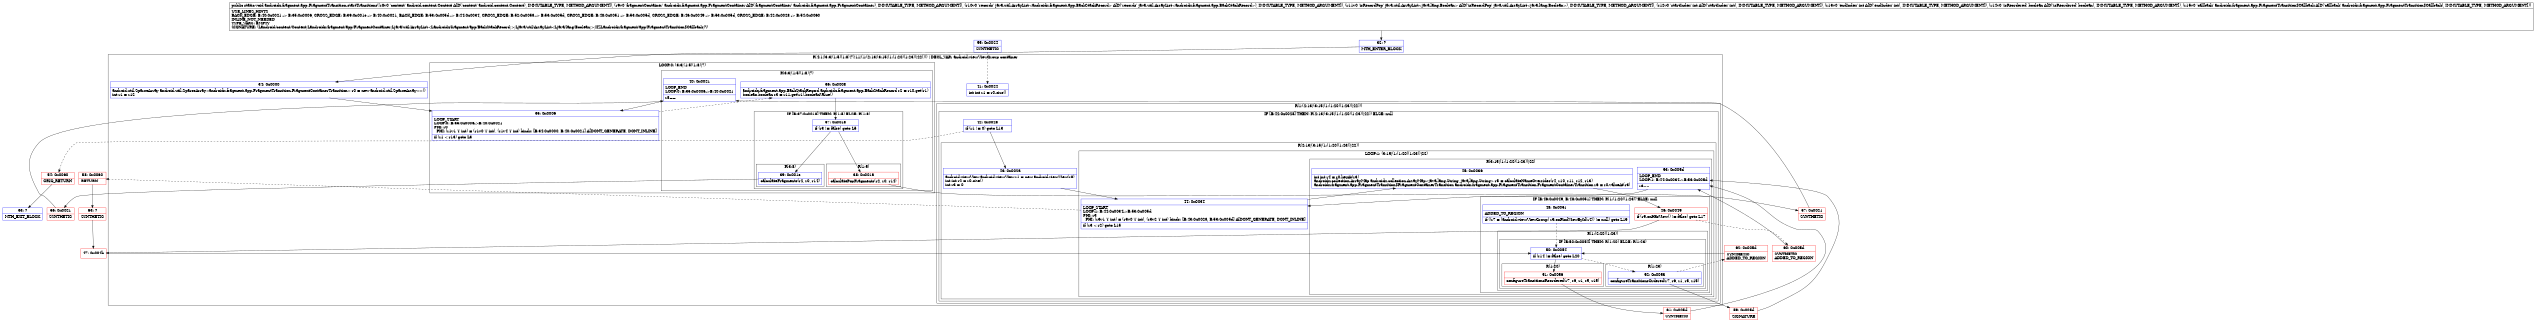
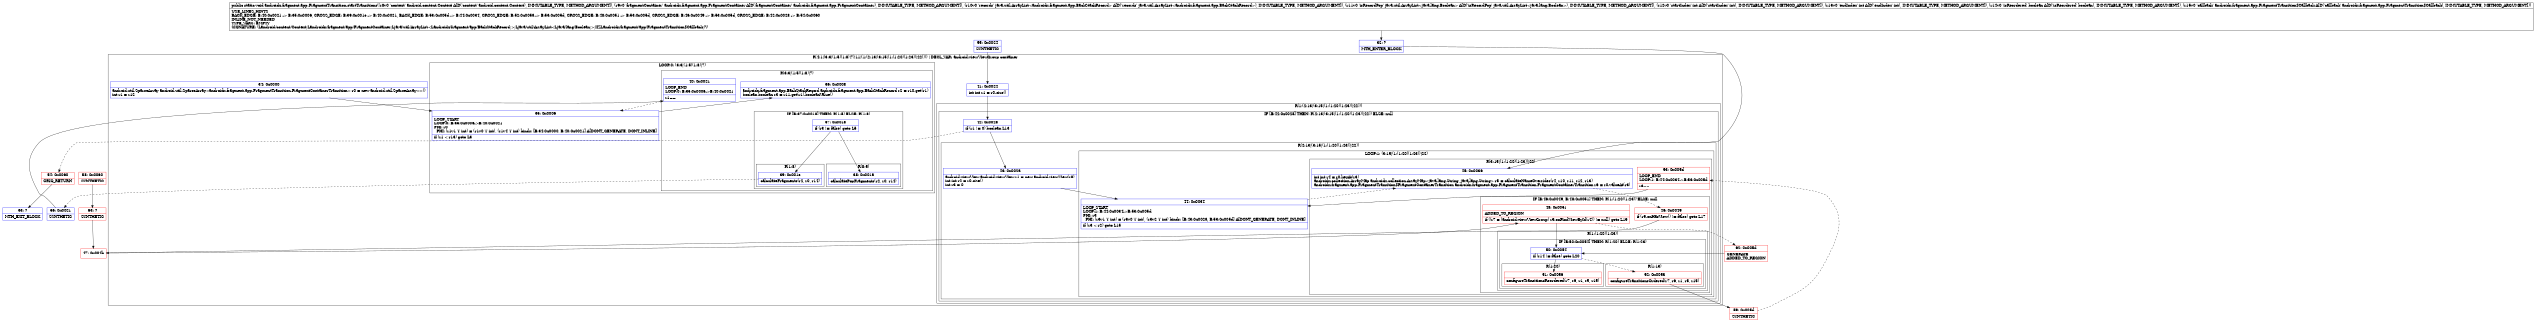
edge "32: ?" -> "34: 0x0000": now "32: ?" -> "45: 0x0036"
edge "55: 0x0024" -> "41: 0x0024": style dashed -> solid
node "40: 0x0021": text "r8++" -> "r1++"
edge "35: 0x0006" -> "36: 0x0008": style dashed -> solid
edge "40: 0x0021" -> "35: 0x0006": style solid -> dashed
edge "41: 0x0024" -> "42: 0x0028": added
edge "36: 0x0008" -> "37: 0x0018": removed
node "42: 0x0028": text "if (r1 != 0) goto L13" -> "if (r1 != 0) boolean L13"
cluster "R(3:8)": label "R(3:8)" -> "R(1:8)"
cluster "R(1:5)": label "R(1:5)" -> "R(8:5)"
node "38: 0x001a": color red -> blue
node "53: 0x005d": color blue -> red
node "58: 0x0060": text "RETURN" -> "SYNTHETIC"
edge "39: 0x001e" -> "56: 0x0021": style solid -> dashed
edge "44: 0x0034" -> "45: 0x0036": style solid -> dashed
edge "45: 0x0036" -> "46: 0x0049": style solid -> dashed
edge "44: 0x0034" -> "58: 0x0060": removed
node "56: 0x0021": color red -> blue
node "48: 0x0051": color blue -> red
node "57: 0x0021": removed
edge "59: 0x005d" -> "53: 0x005d": style solid -> dashed
edge "48: 0x0051" -> "50: 0x0054": style dashed -> solid
cluster "R(1:(2:20)(1:23))": label "R(1:(2:20)(1:23))" -> "R(1:(1:20)(1:23))"
edge "47: 0x004b" -> "50: 0x0054": now "47: 0x004b" -> "48: 0x0051"
node "60: 0x005d": removed
node "62: 0x005d": text "SYNTHETIC" -> "GENERATE"
edge "52: 0x005a" -> "62: 0x005d": now "48: 0x0051" -> "62: 0x005d"
cluster "R(1:23)": label "R(1:23)" -> "R(1:13)"
node "52: 0x005a": color blue -> red
node "61: 0x005d": removed
node "59: 0x005d": text "SIGNATURE" -> "SYNTHETIC"
